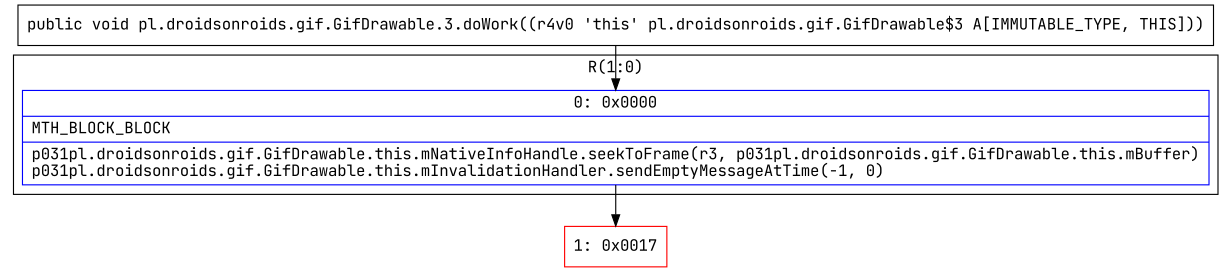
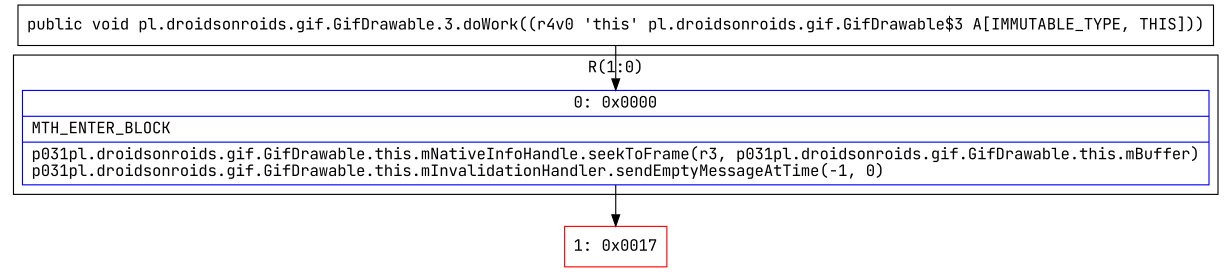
node "0: 0x0000": text "MTH_BLOCK_BLOCK" -> "MTH_ENTER_BLOCK"
